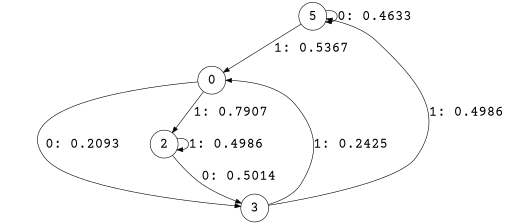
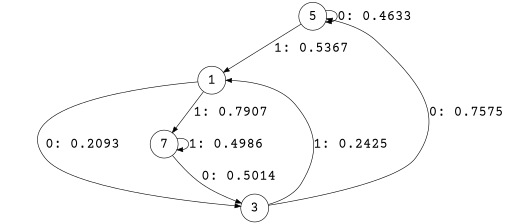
node "0": label "0" -> "1"
edge "3" -> "5": label "1: 0.4986   " -> "0: 0.7575   "
node "2": label "2" -> "7"
